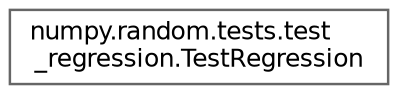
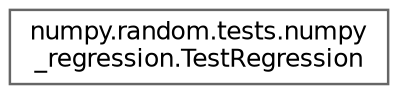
node "numpy.random.tests.test _regression.TestRegression": label "numpy.random.tests.test _regression.TestRegression" -> "numpy.random.tests.numpy _regression.TestRegression"
